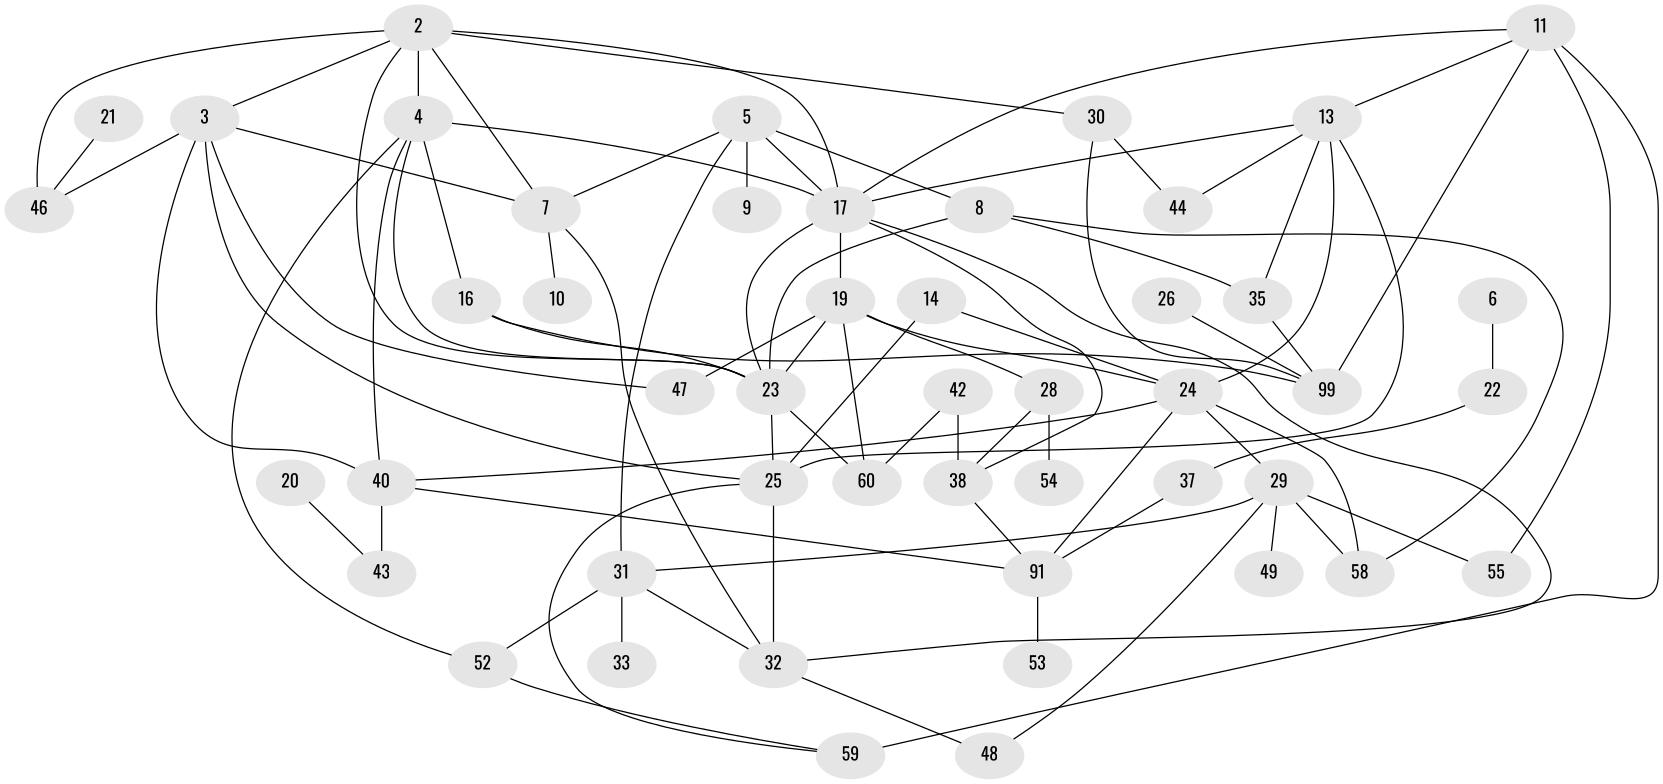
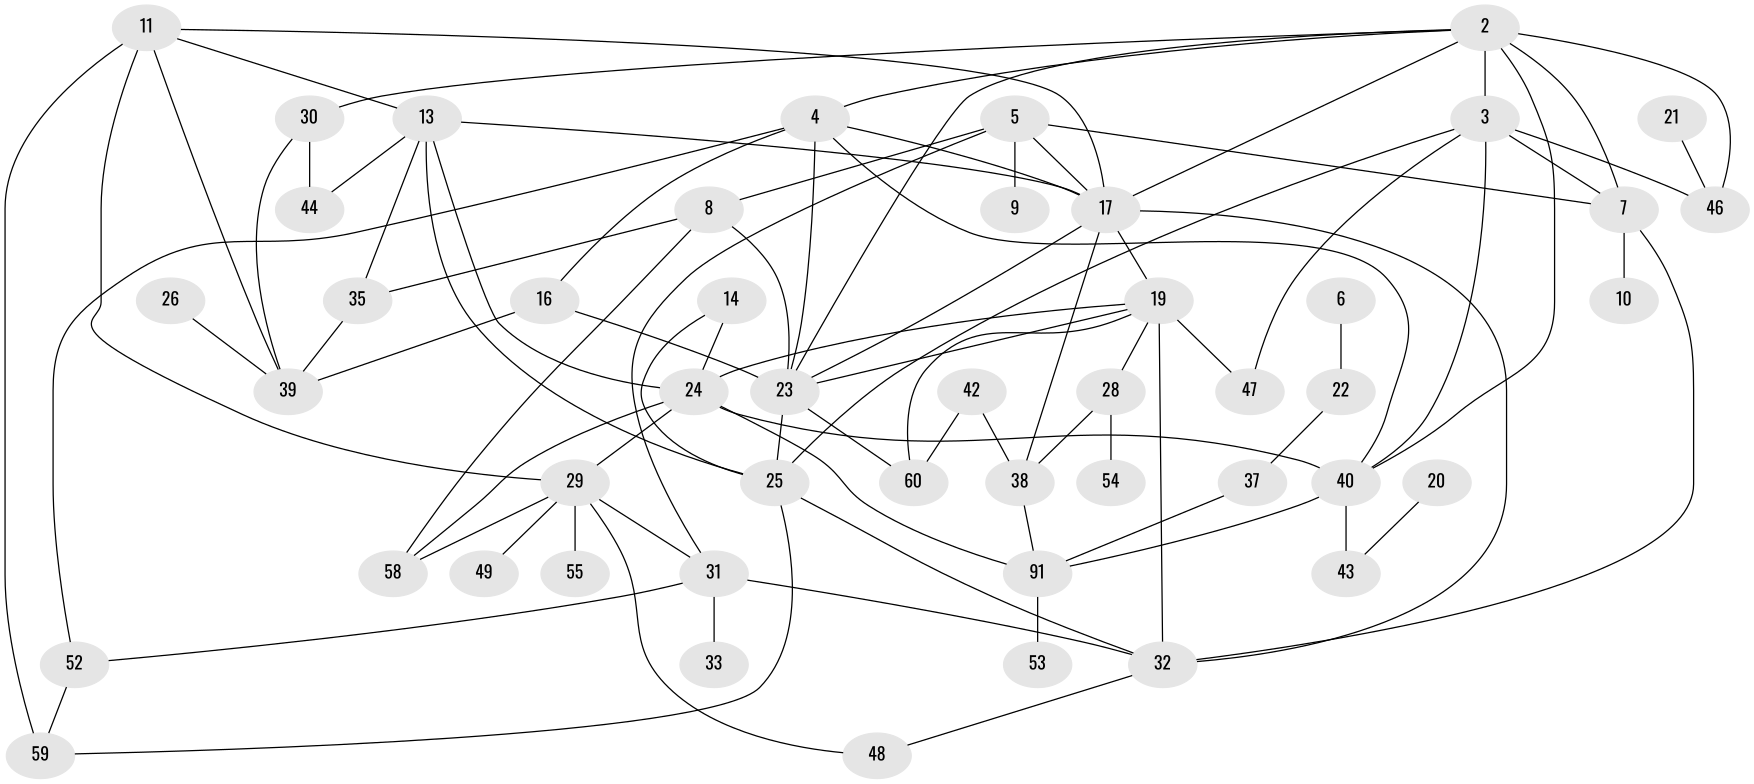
edge "2" -- "40": added
edge "11" -- "55": now "11" -- "29"
node "99": label "99" -> "39"
edge "19" -- "32": added
